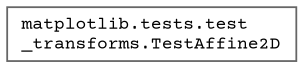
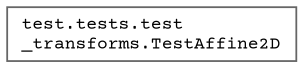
node "matplotlib.tests.test _transforms.TestAffine2D": label "matplotlib.tests.test _transforms.TestAffine2D" -> "test.tests.test _transforms.TestAffine2D"
